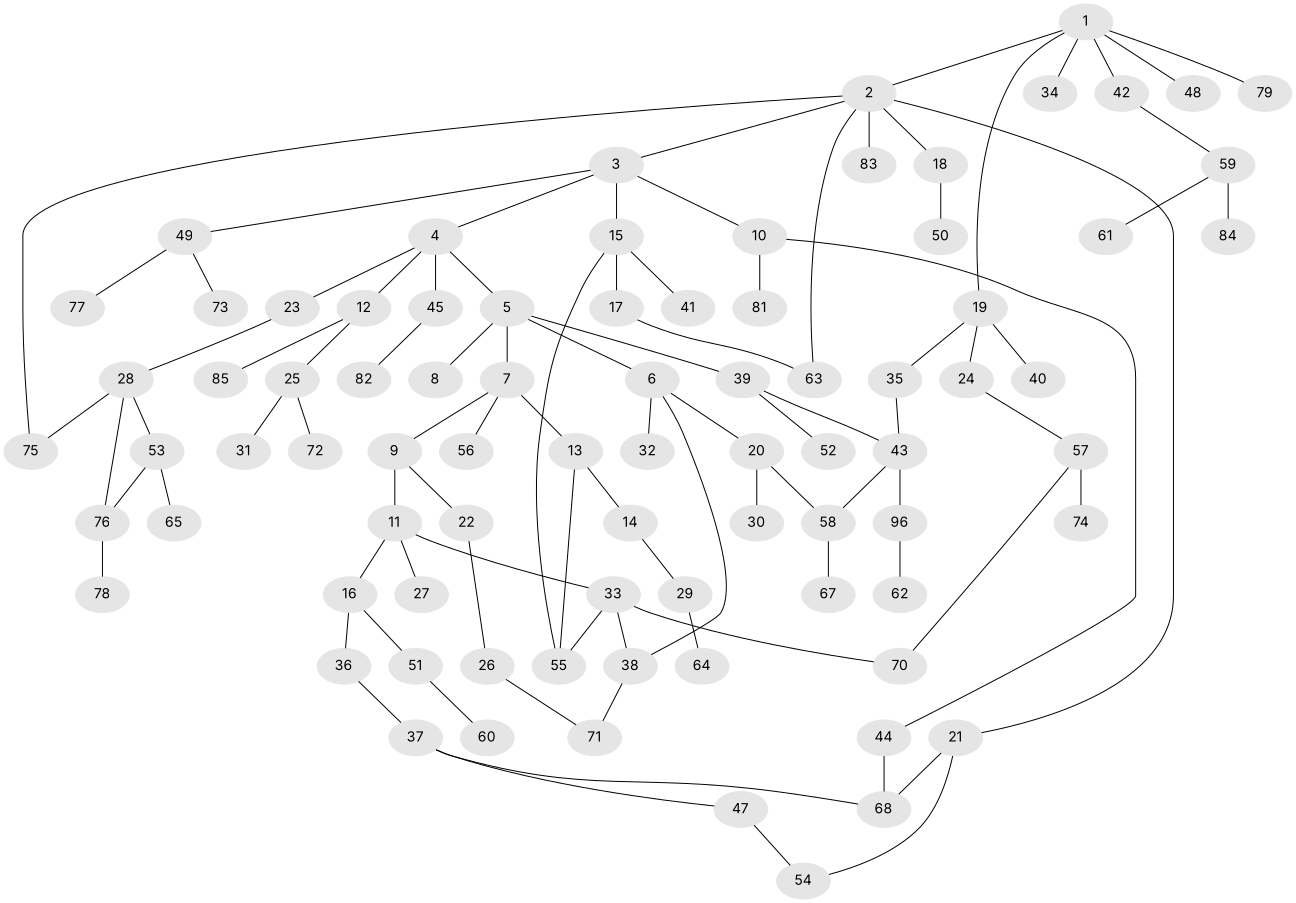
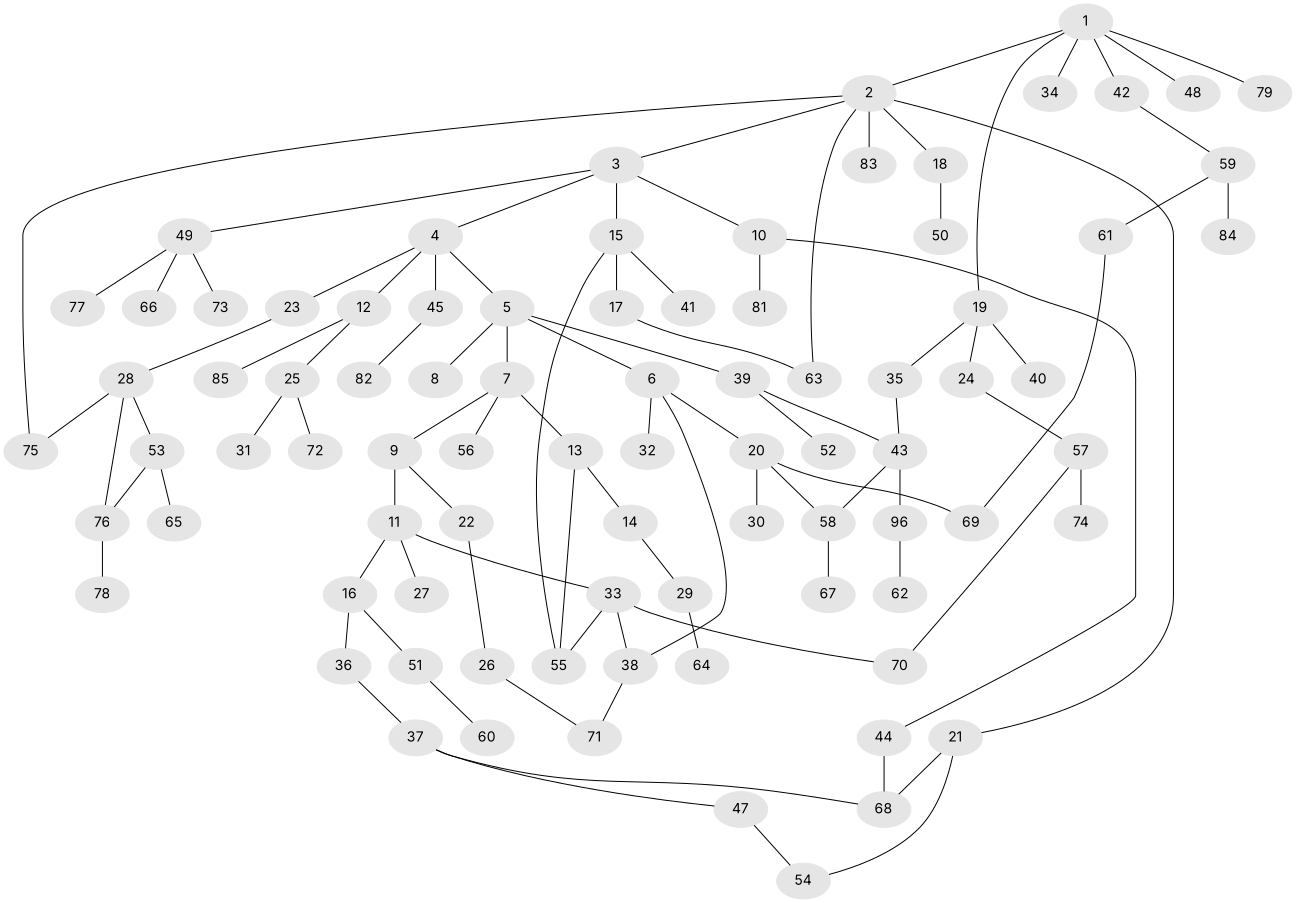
node "66": added
node "69": added
